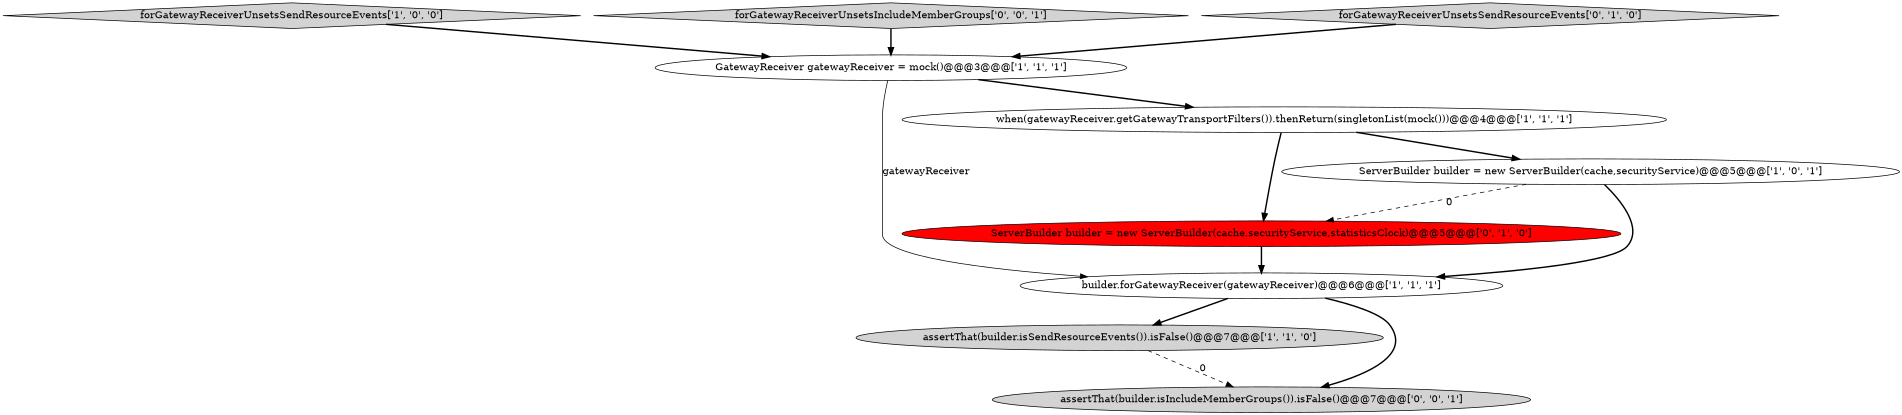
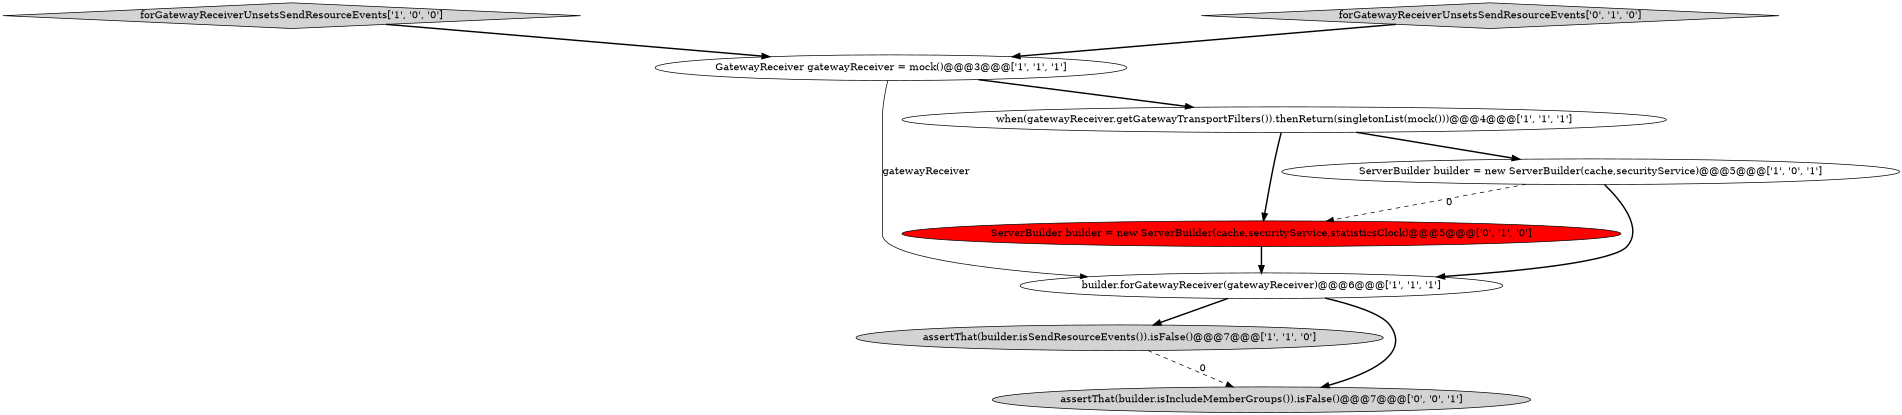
node "forGatewayReceiverUnsetsIncludeMemberGroups['0', '0', '1']": removed
